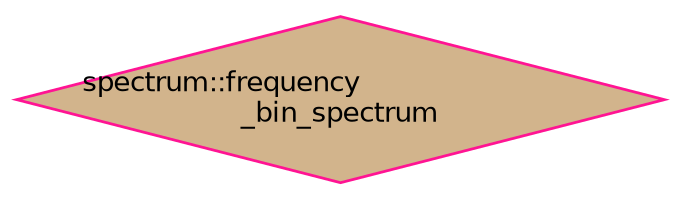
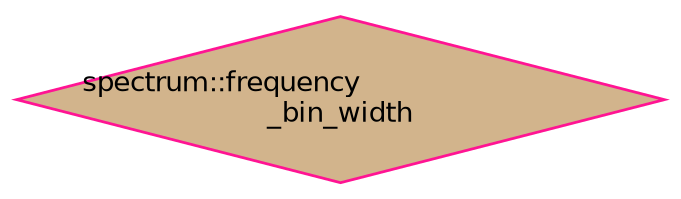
node "spectrum::frequency _bin_spectrum": label "spectrum::frequency _bin_spectrum" -> "spectrum::frequency _bin_width"
